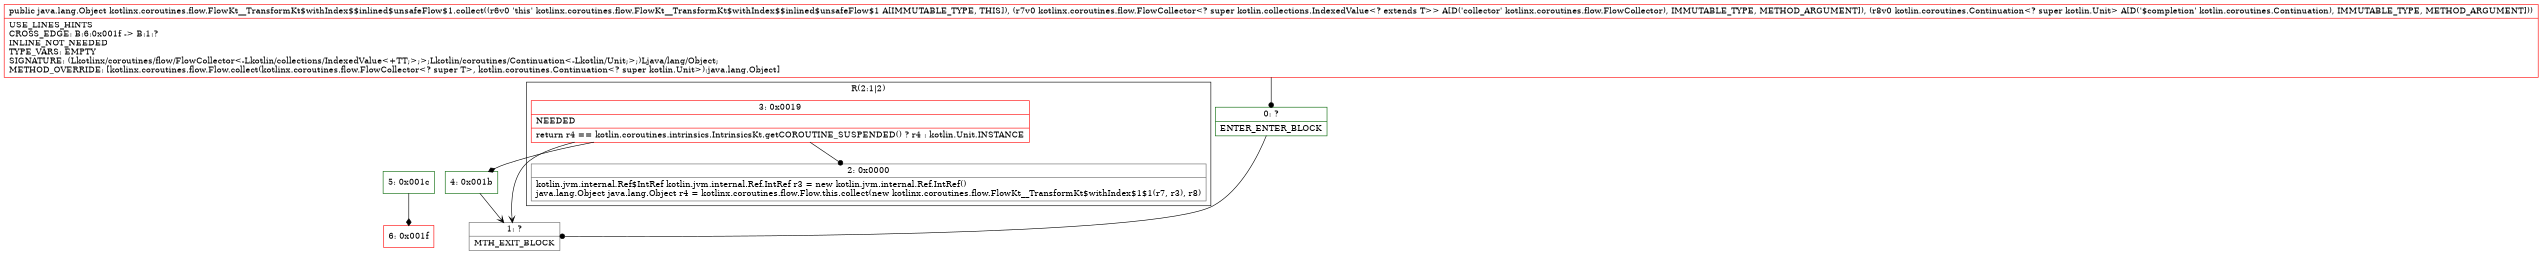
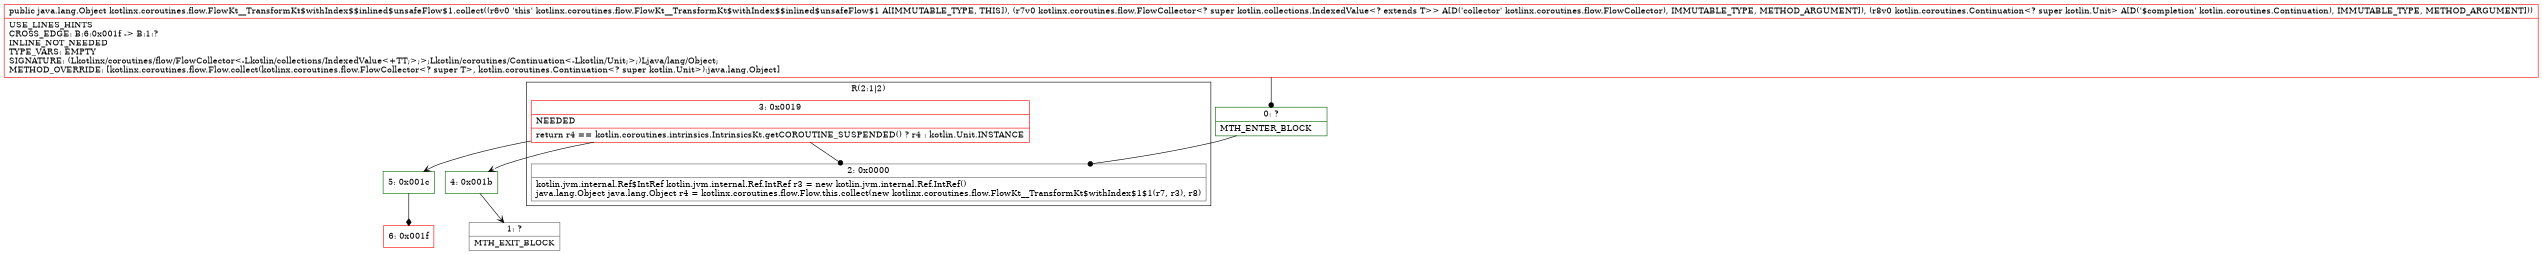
node "0: ?": text "ENTER_ENTER_BLOCK" -> "MTH_ENTER_BLOCK"
edge "3: 0x0019" -> "4: 0x001b": arrowhead diamond -> vee
edge "3: 0x0019" -> "1: ?": now "3: 0x0019" -> "5: 0x001c"
edge "0: ?" -> "1: ?": now "0: ?" -> "2: 0x0000"
